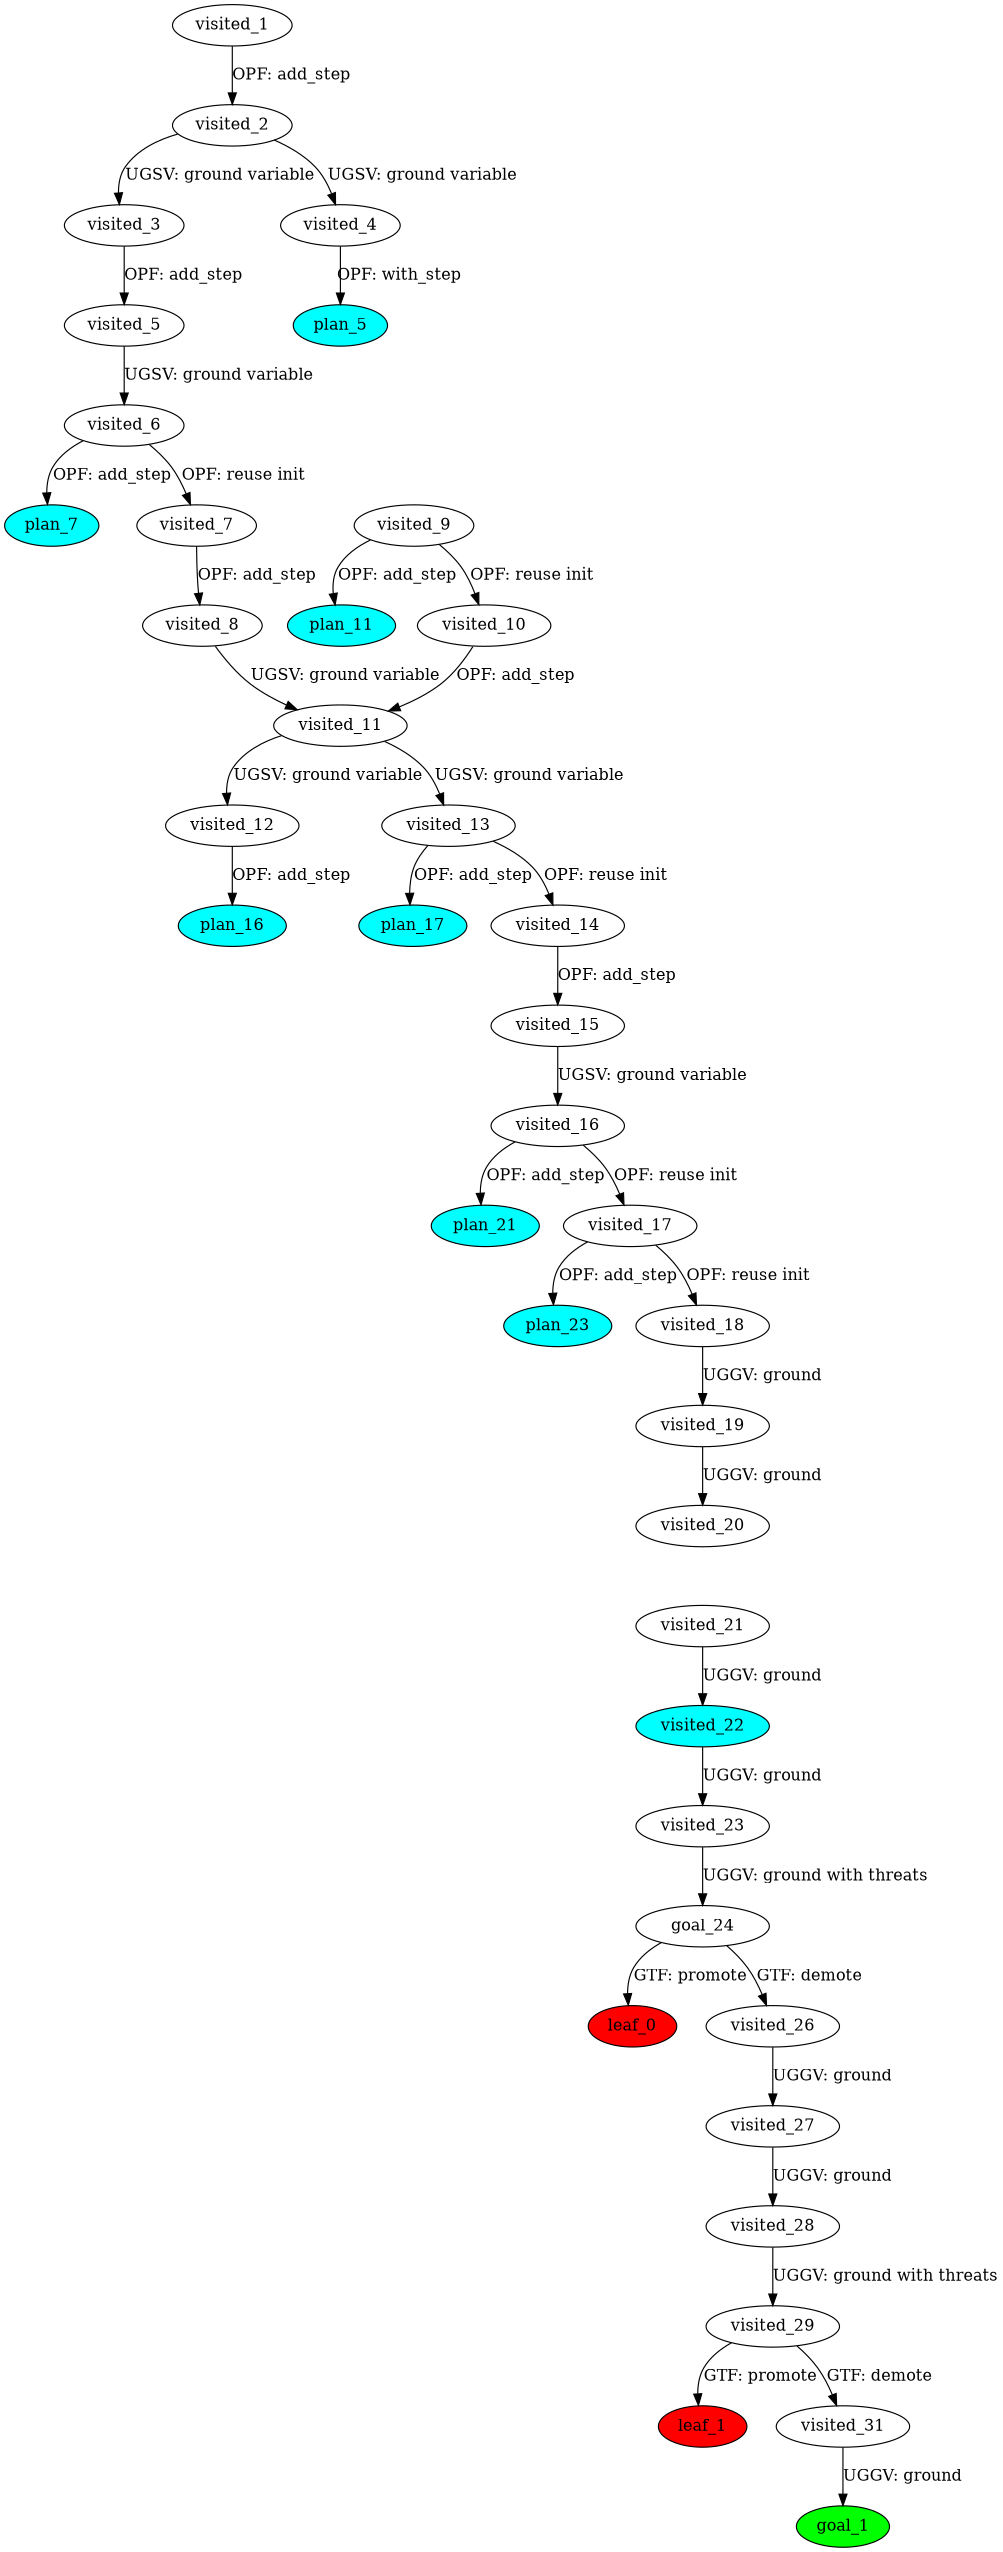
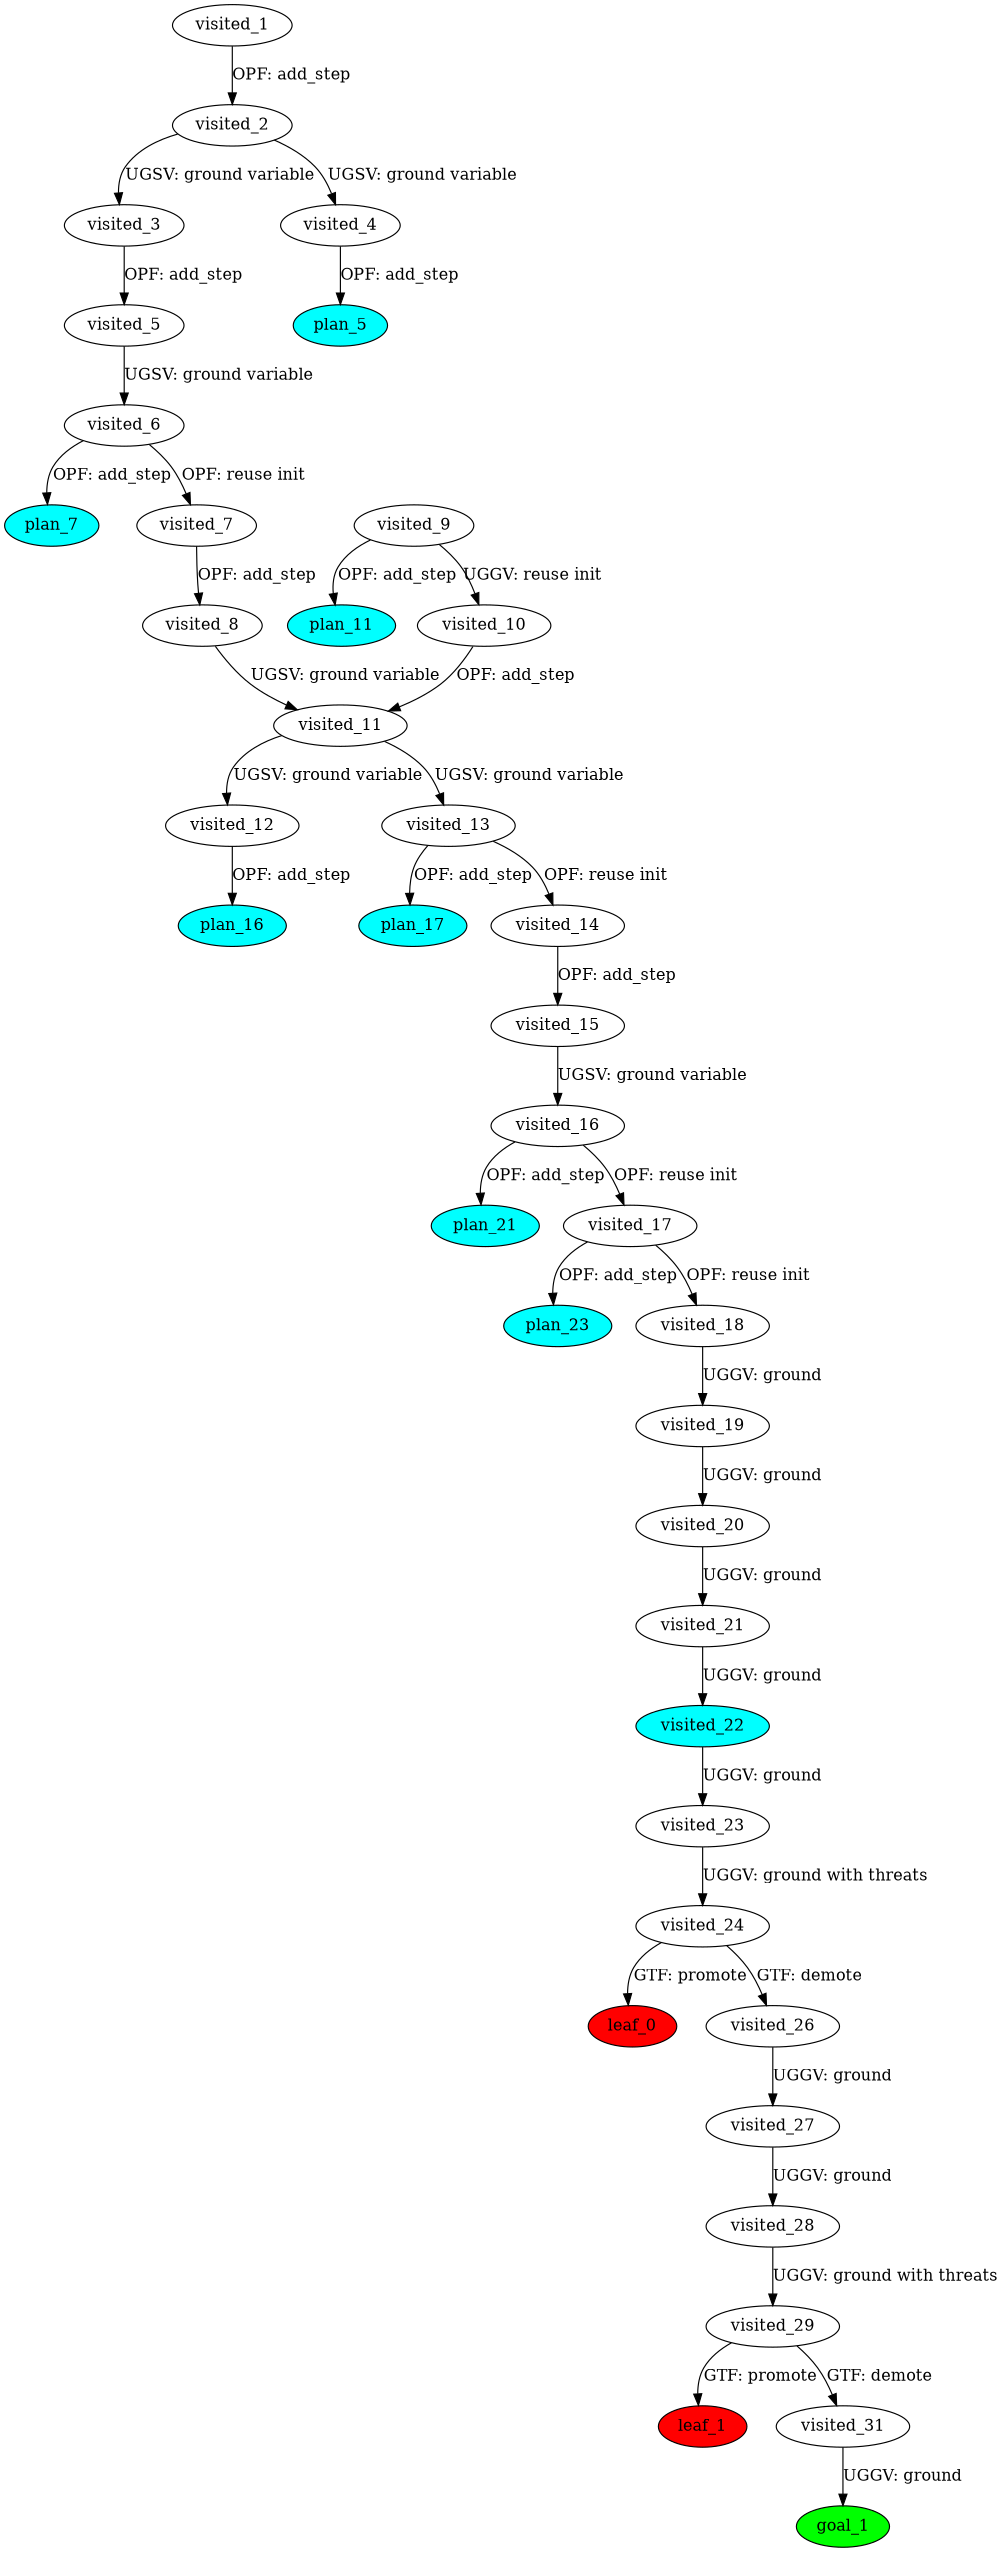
edge "visited_4" -> "plan_5": label "OPF: with_step" -> "OPF: add_step"
edge "visited_9" -> "visited_10": label "OPF: reuse init" -> "UGGV: reuse init"
edge "visited_20" -> "visited_21": added, label "UGGV: ground"
node "goal_24": label "goal_24" -> "visited_24"
